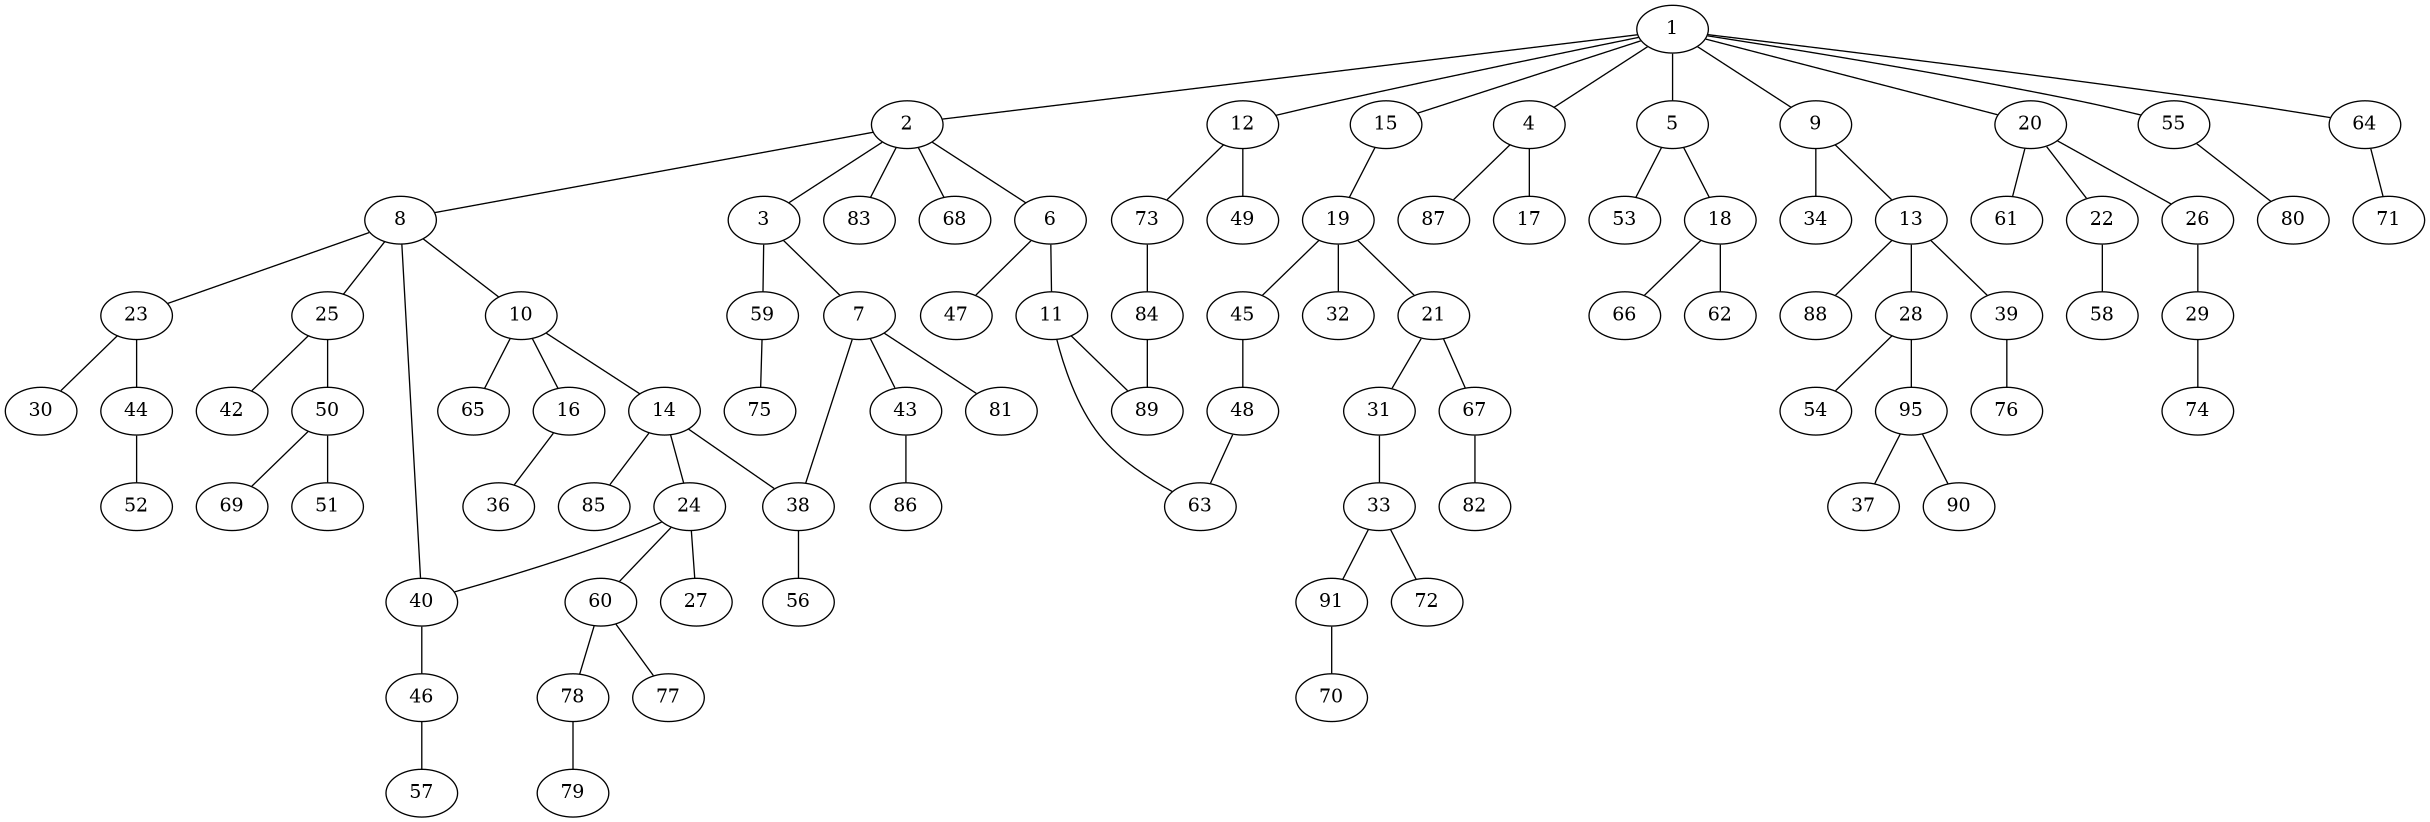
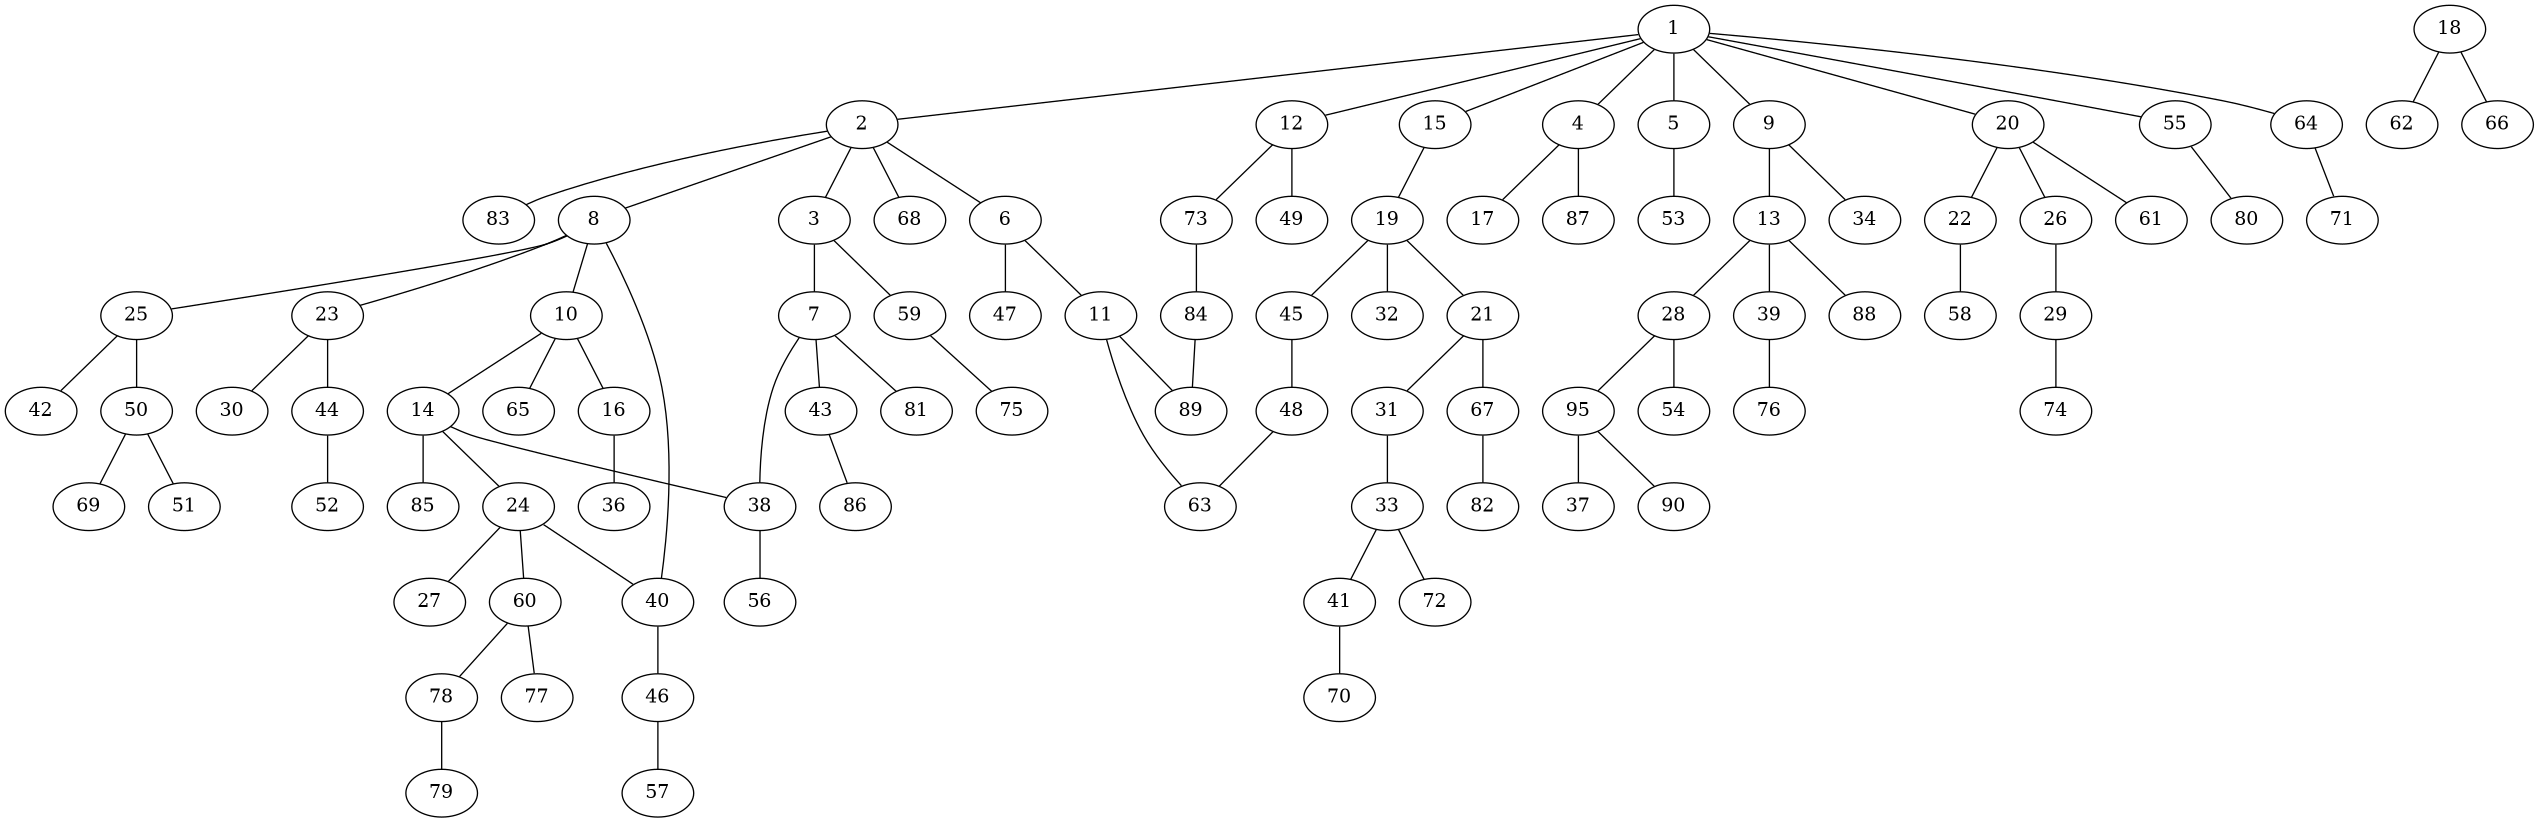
edge "5" -- "18": removed
node "91": label "91" -> "41"
